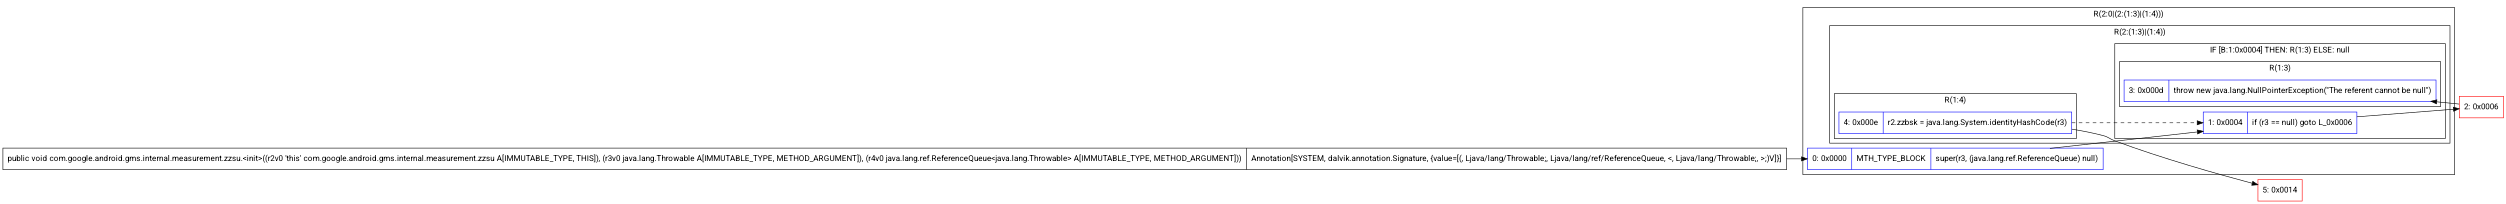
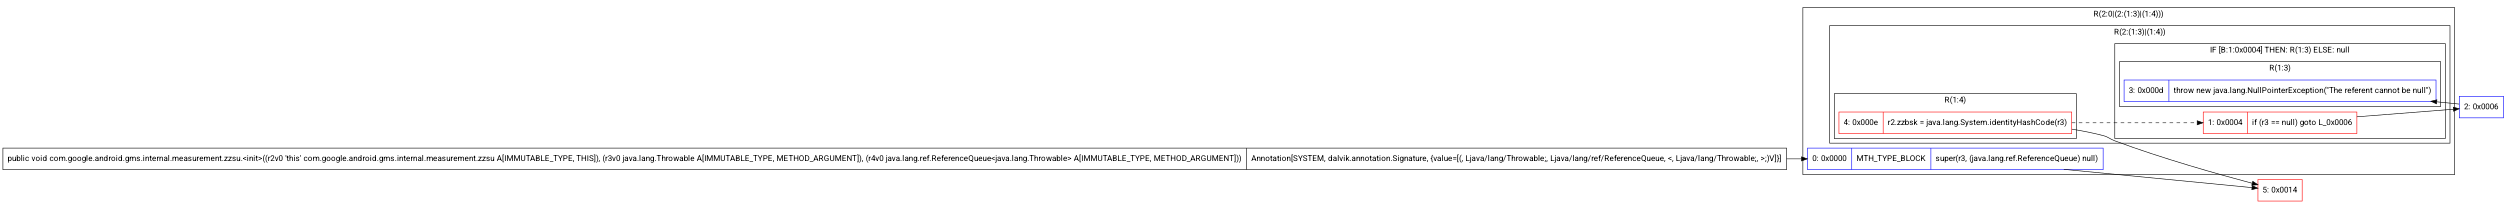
node "2: 0x0006": color red -> blue
node "4: 0x000e": color blue -> red
node "1: 0x0004": color blue -> red
edge "0: 0x0000" -> "1: 0x0004": now "0: 0x0000" -> "5: 0x0014"
